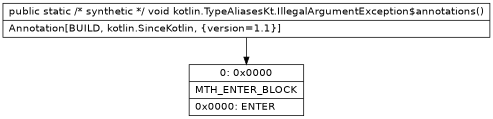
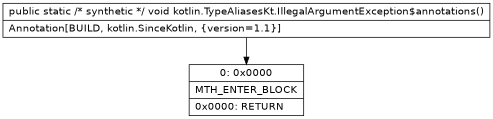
node "0: 0x0000": text "0x0000: ENTER" -> "0x0000: RETURN"
